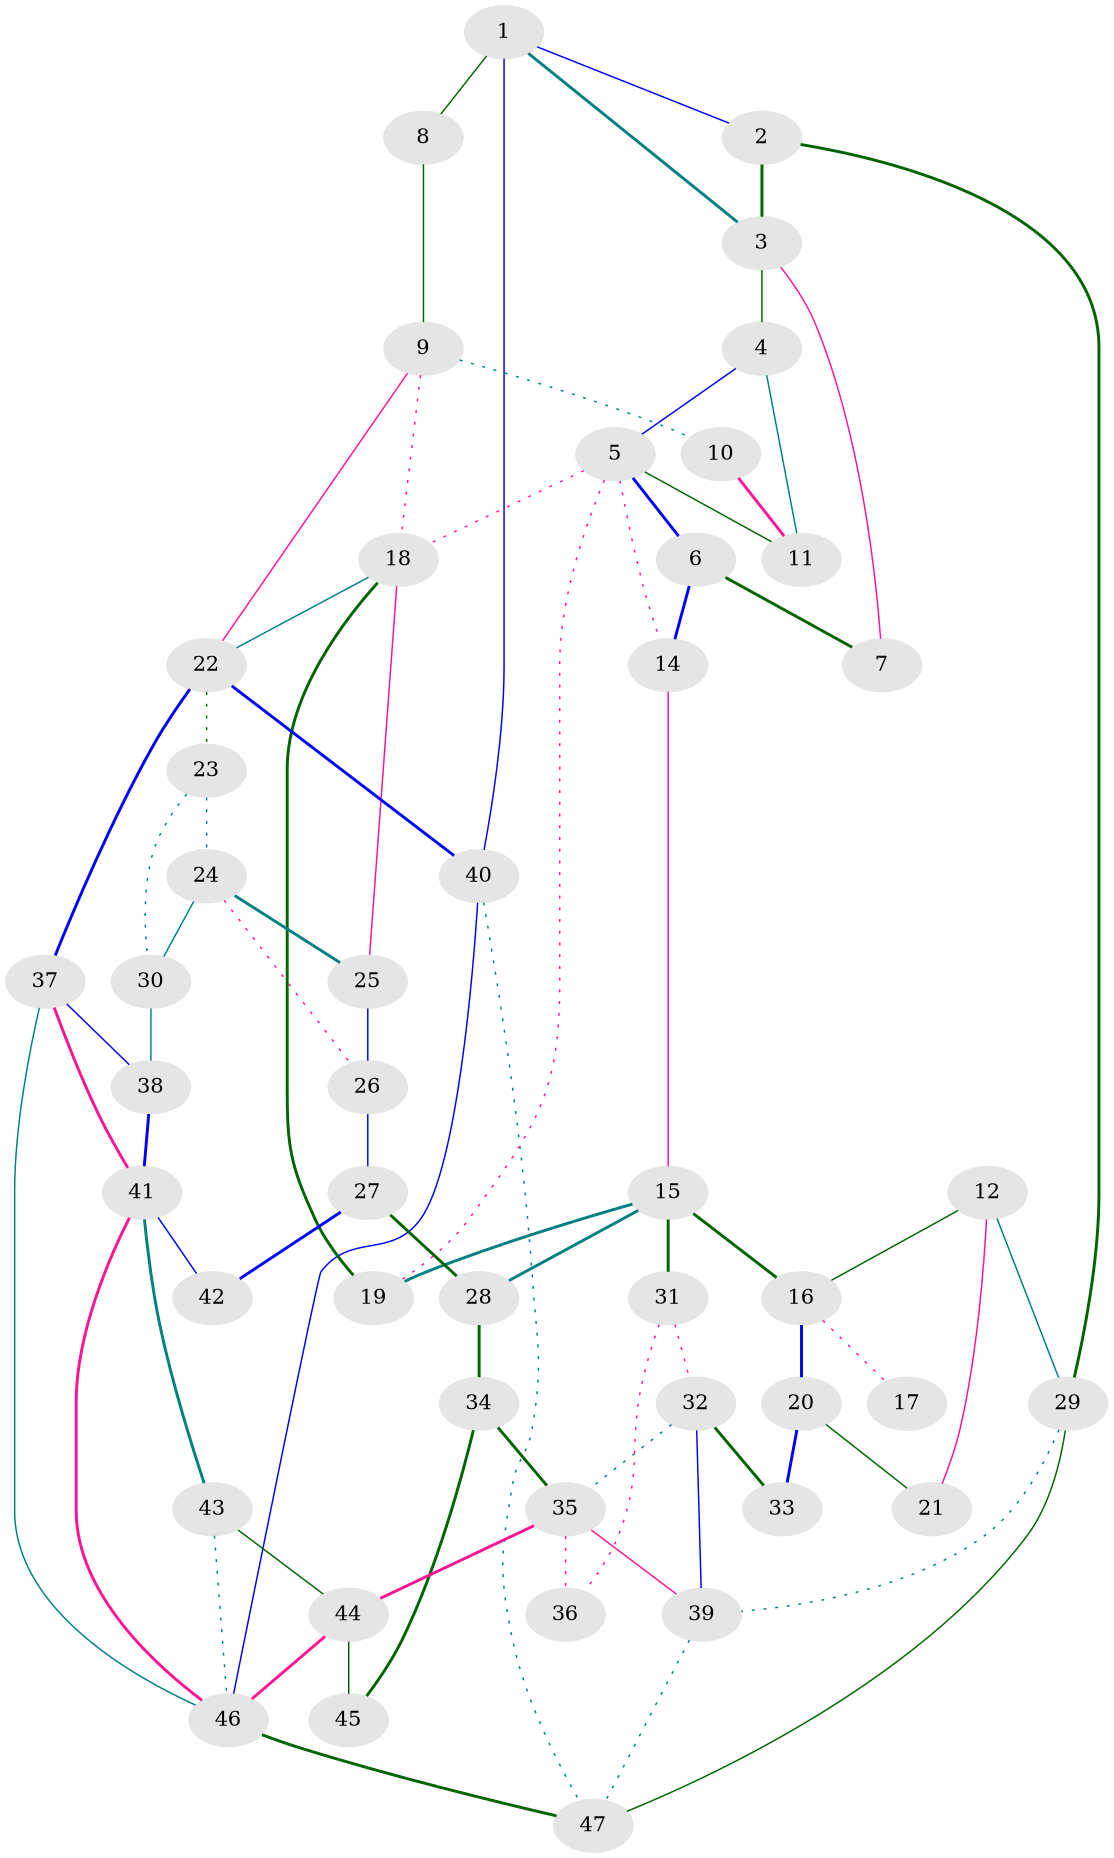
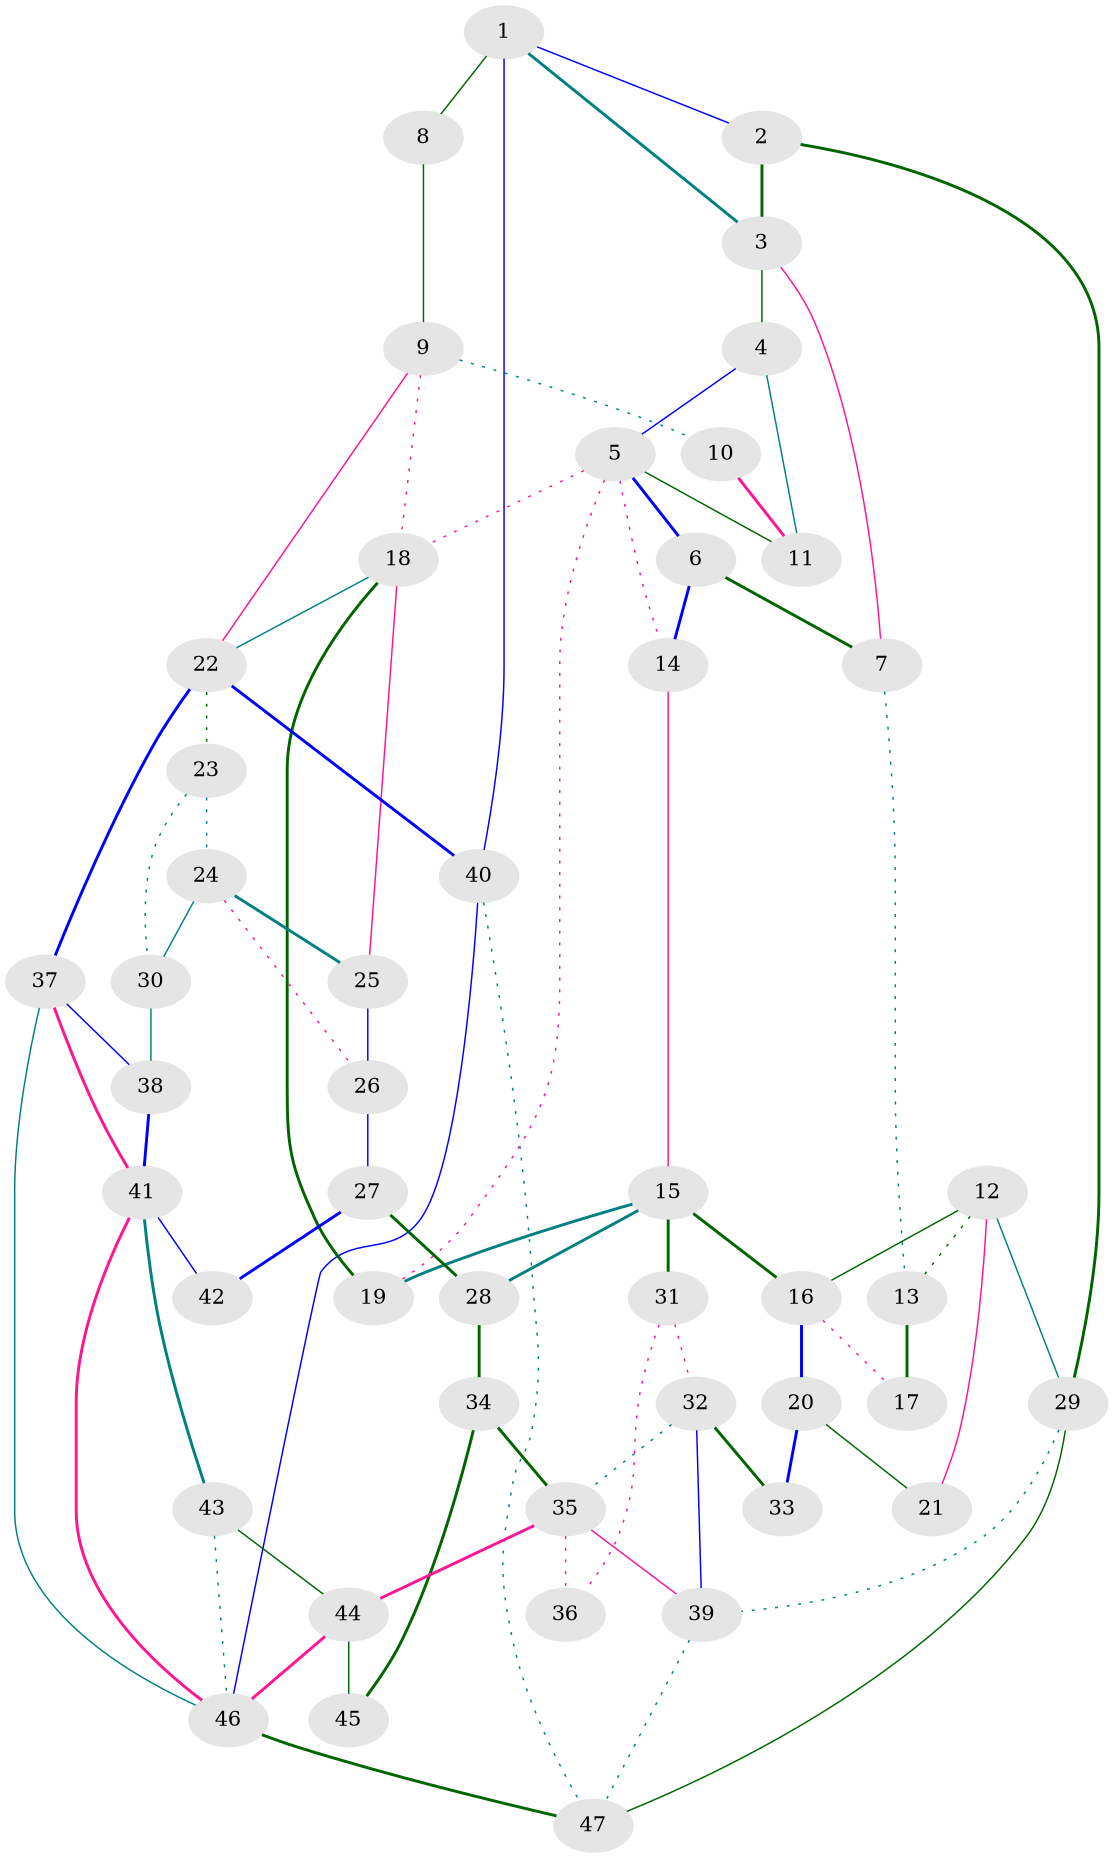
node "13": added
